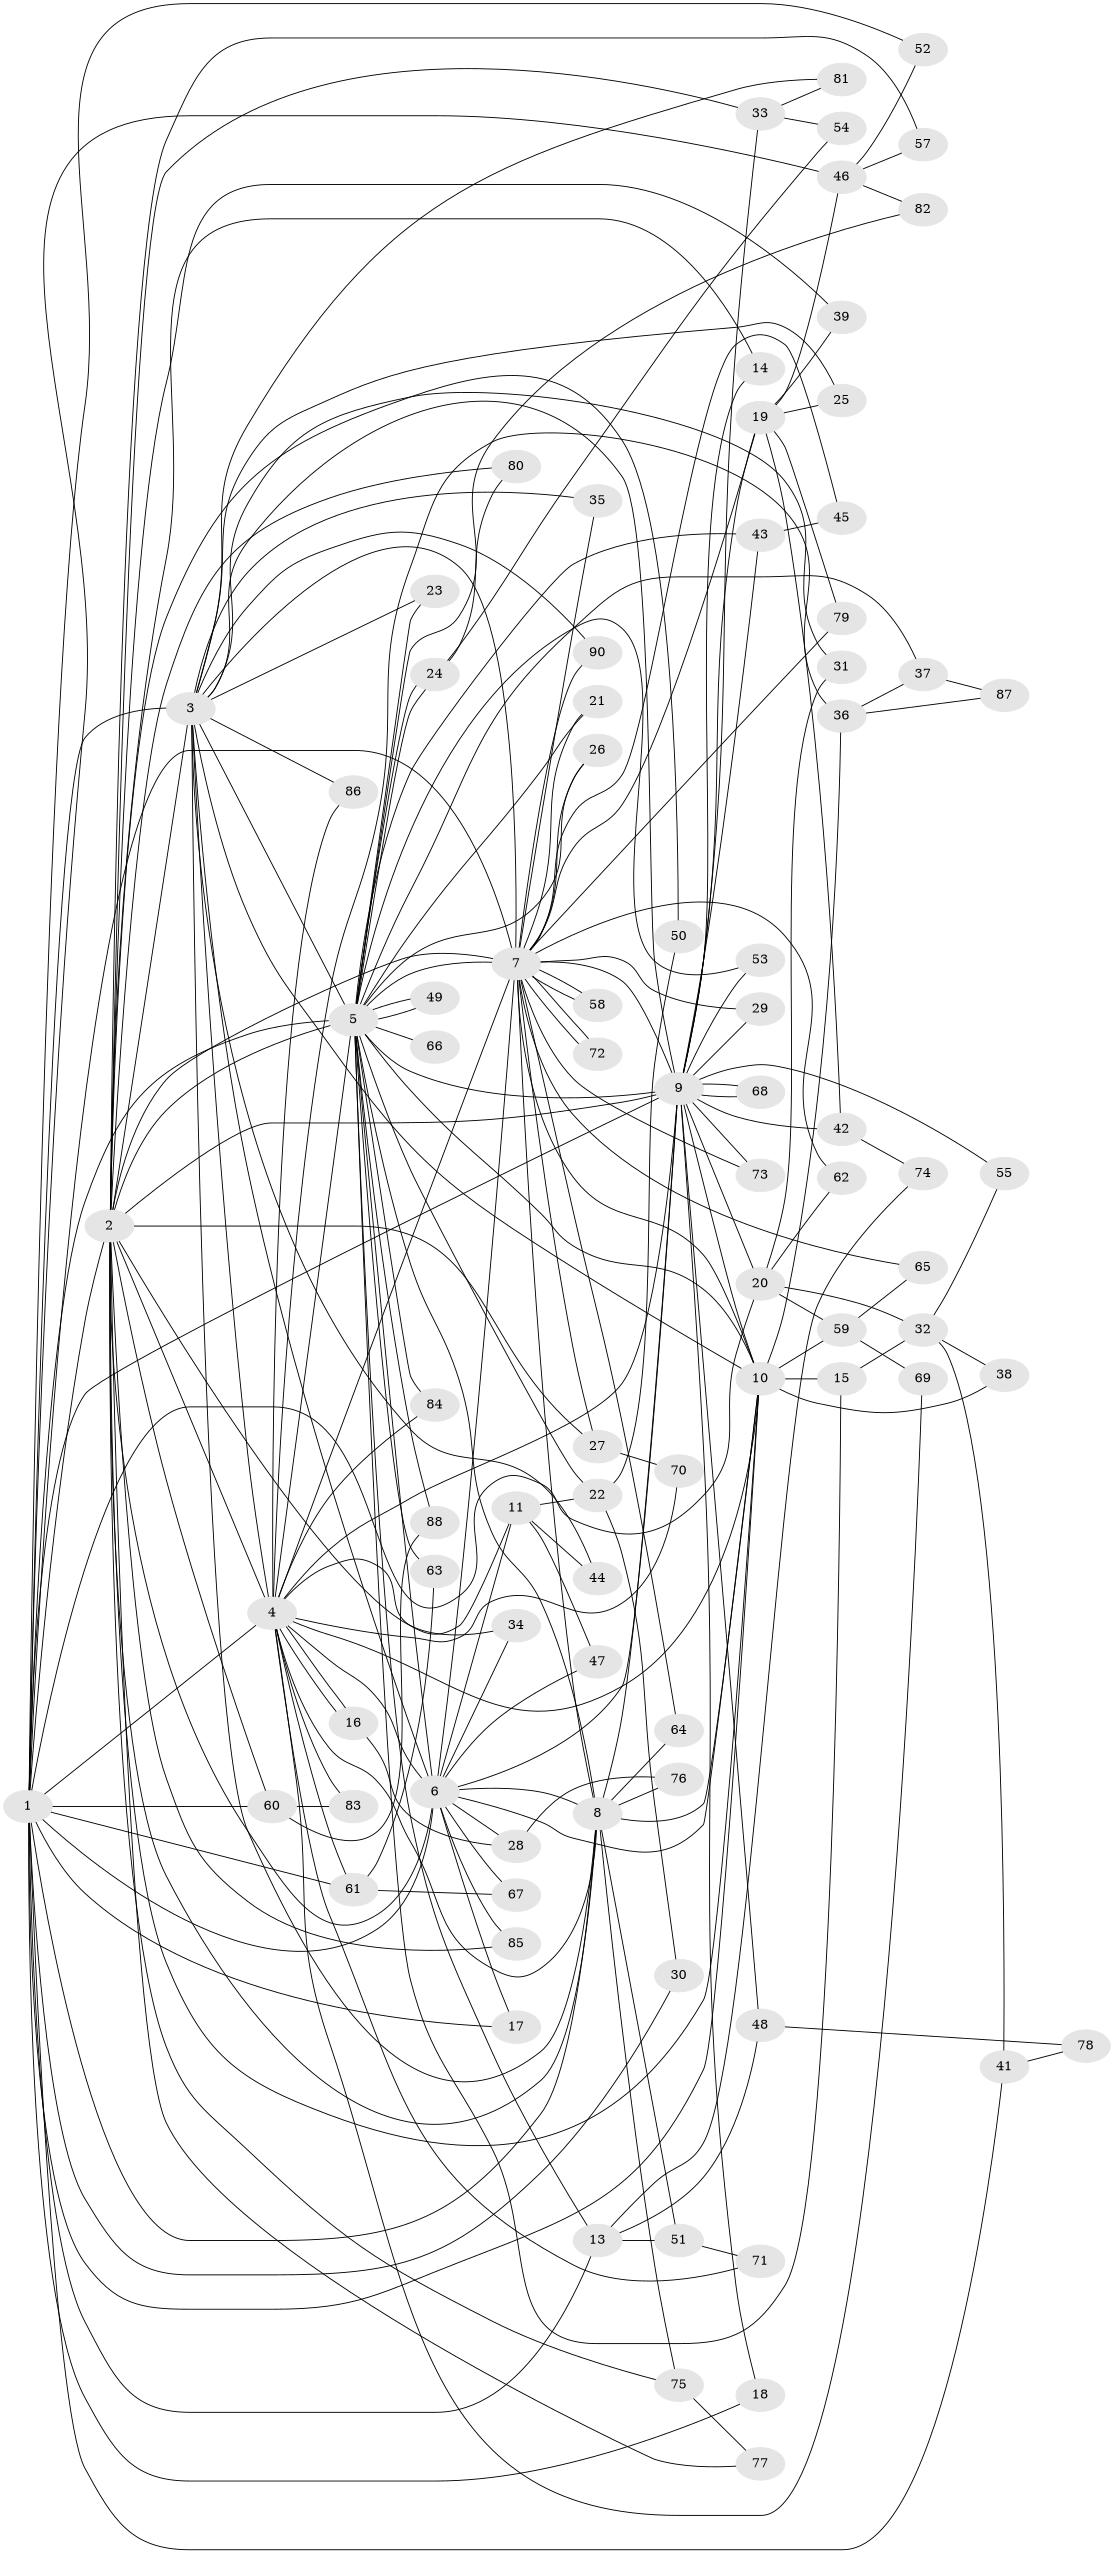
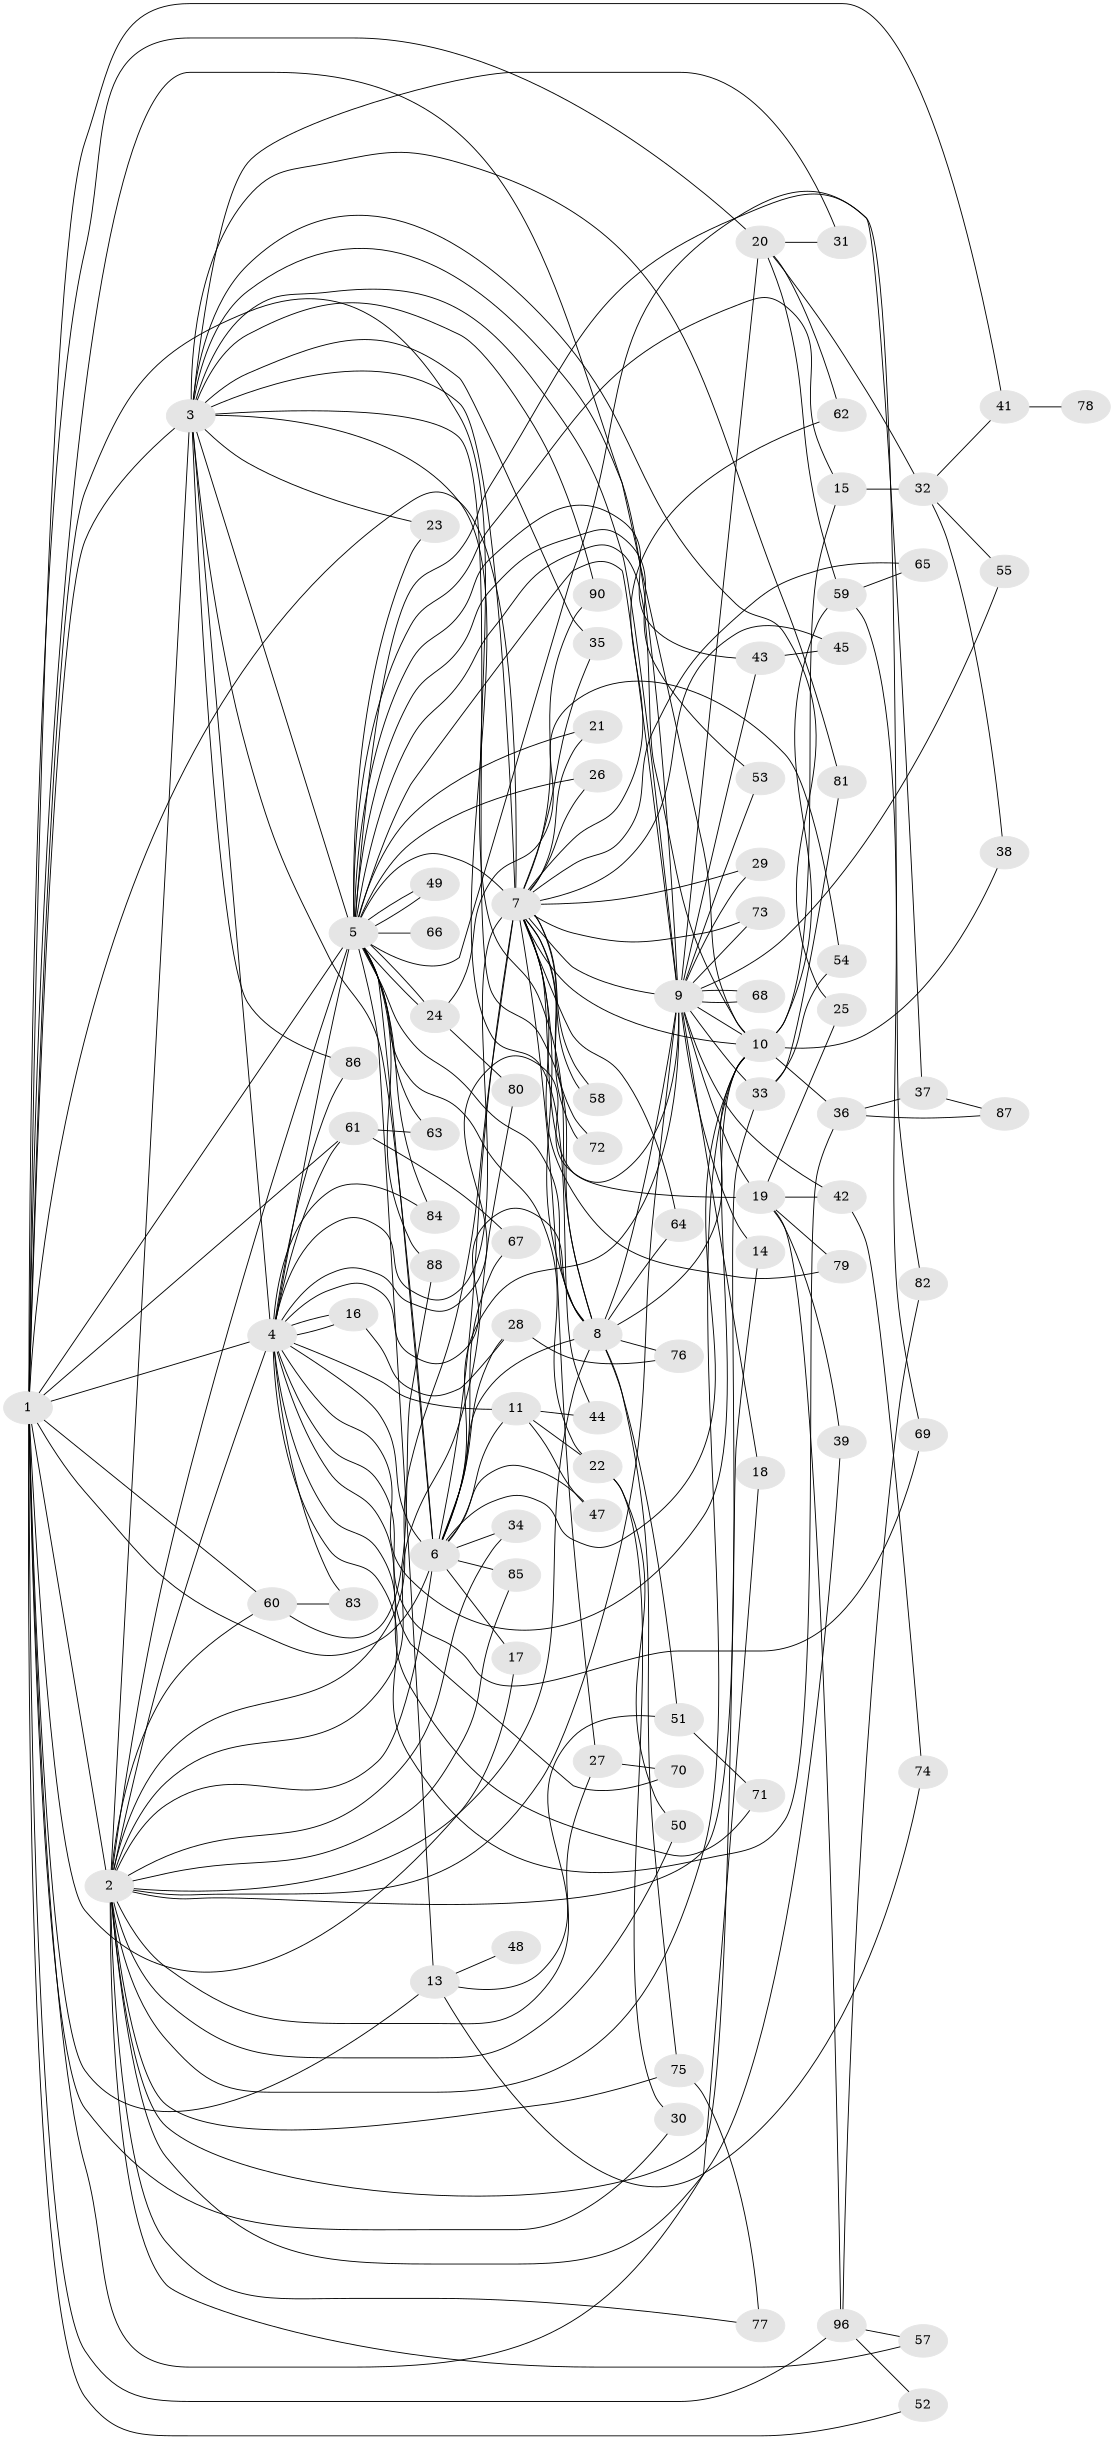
node "46": label "46" -> "96"
edge "9" -- "48": removed
edge "48" -- "78": removed
edge "10" -- "1": removed
